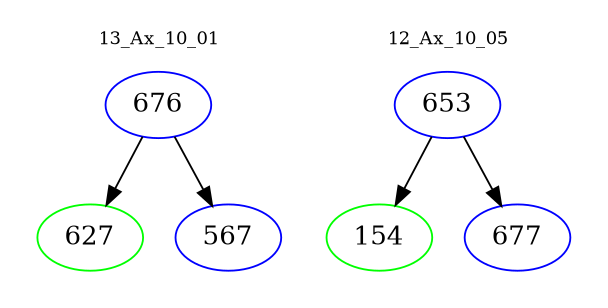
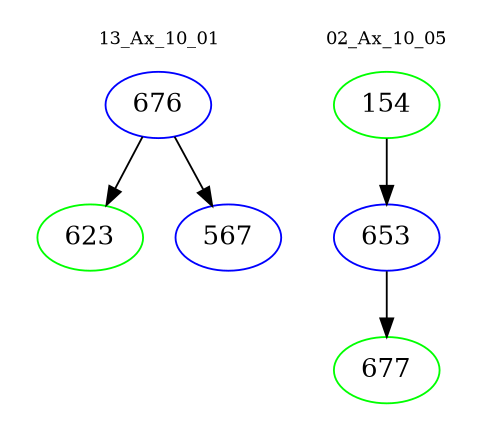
cluster "12_Ax_10_05": label "12_Ax_10_05" -> "02_Ax_10_05"
edge "653" -> "154": reversed
node "627": label "627" -> "623"
node "677": color blue -> green
